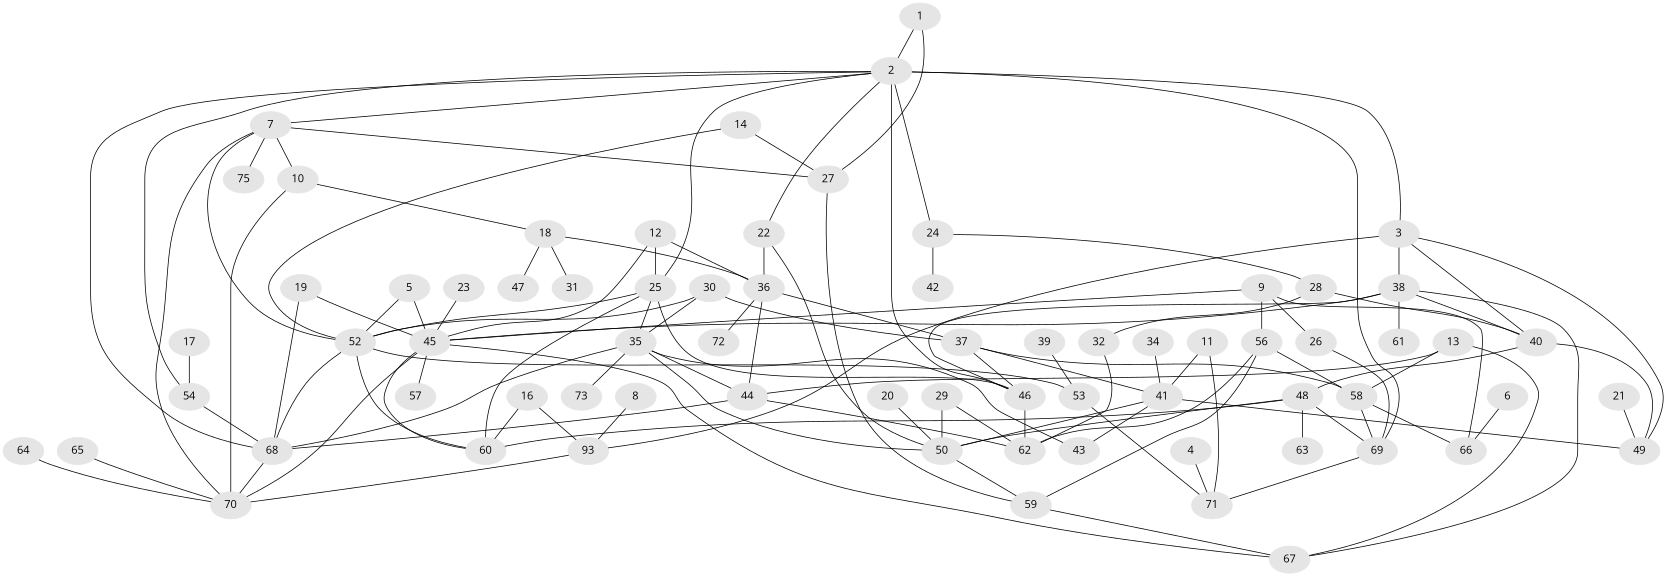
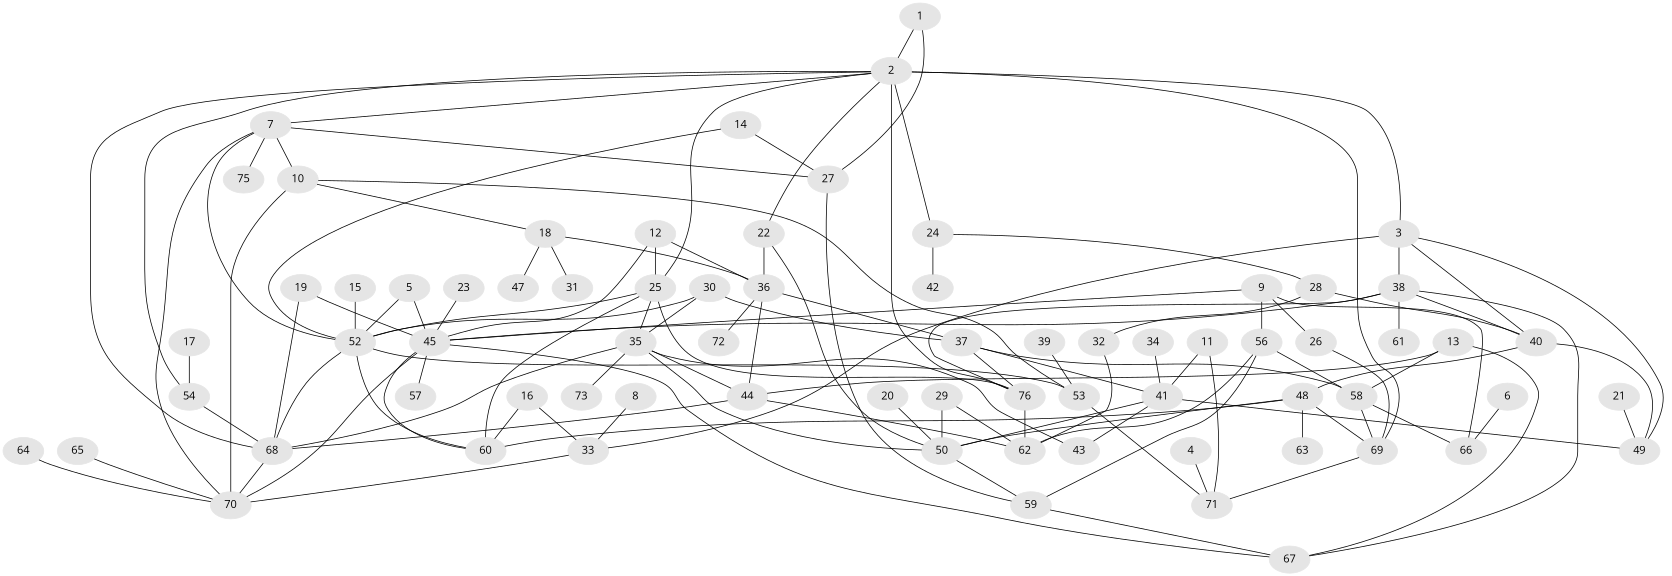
edge "10" -- "53": added
node "15": added
node "46": label "46" -> "76"
node "93": label "93" -> "33"
